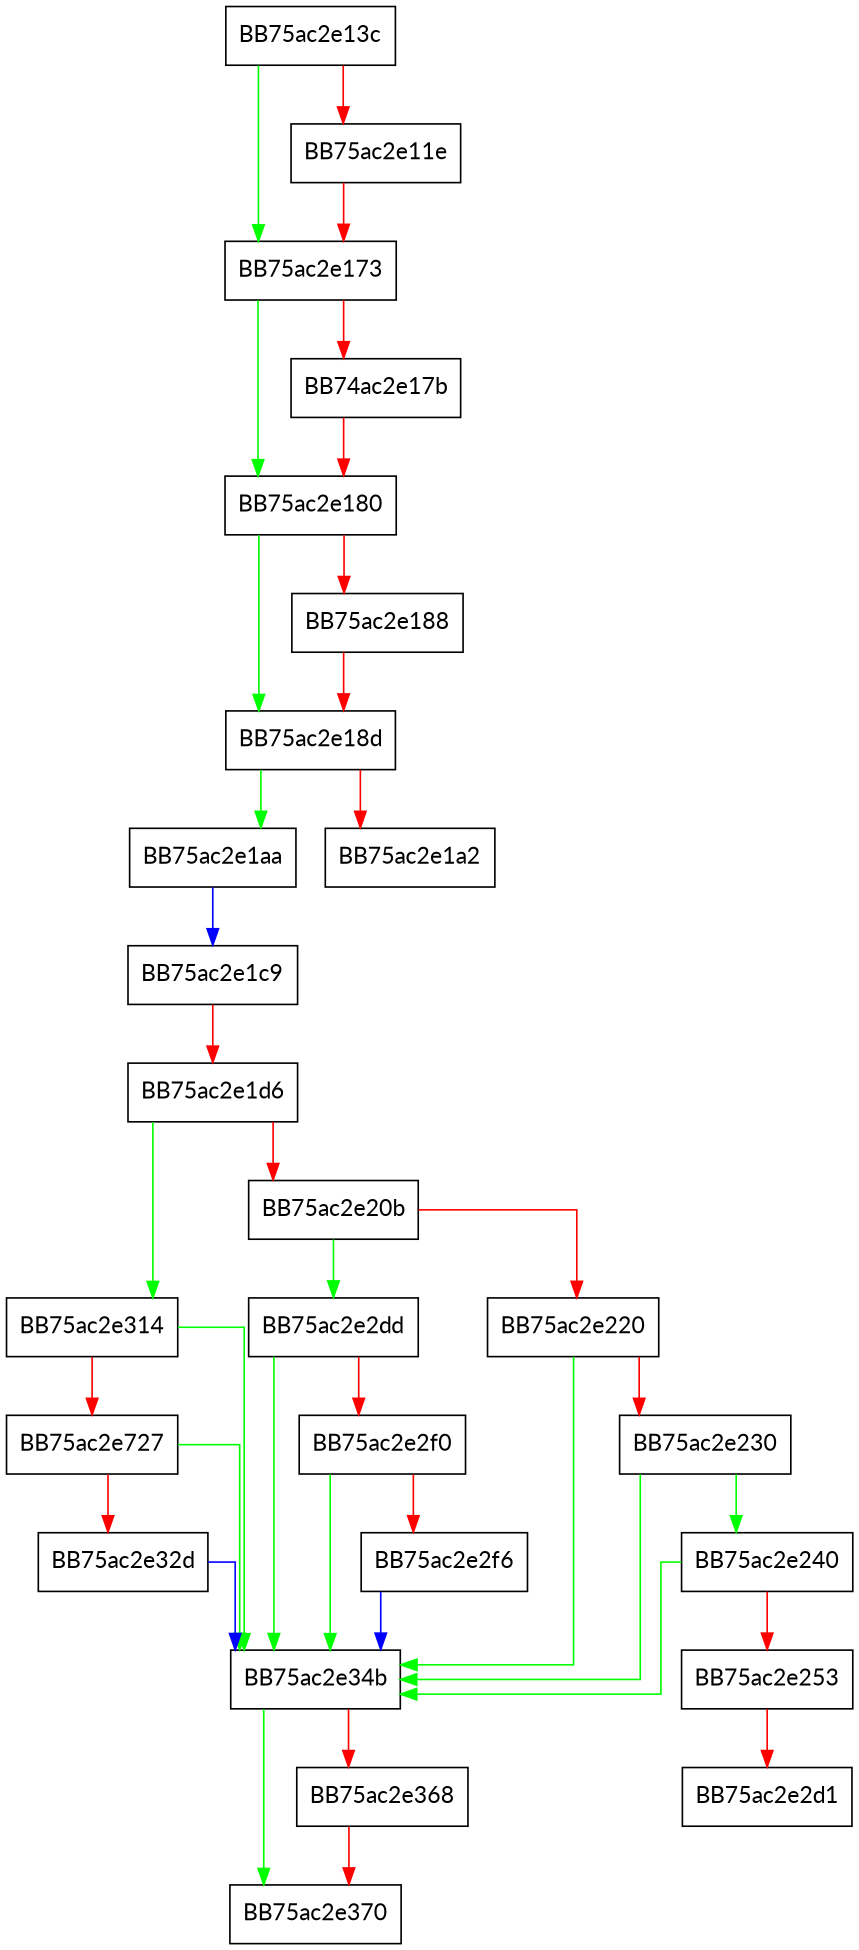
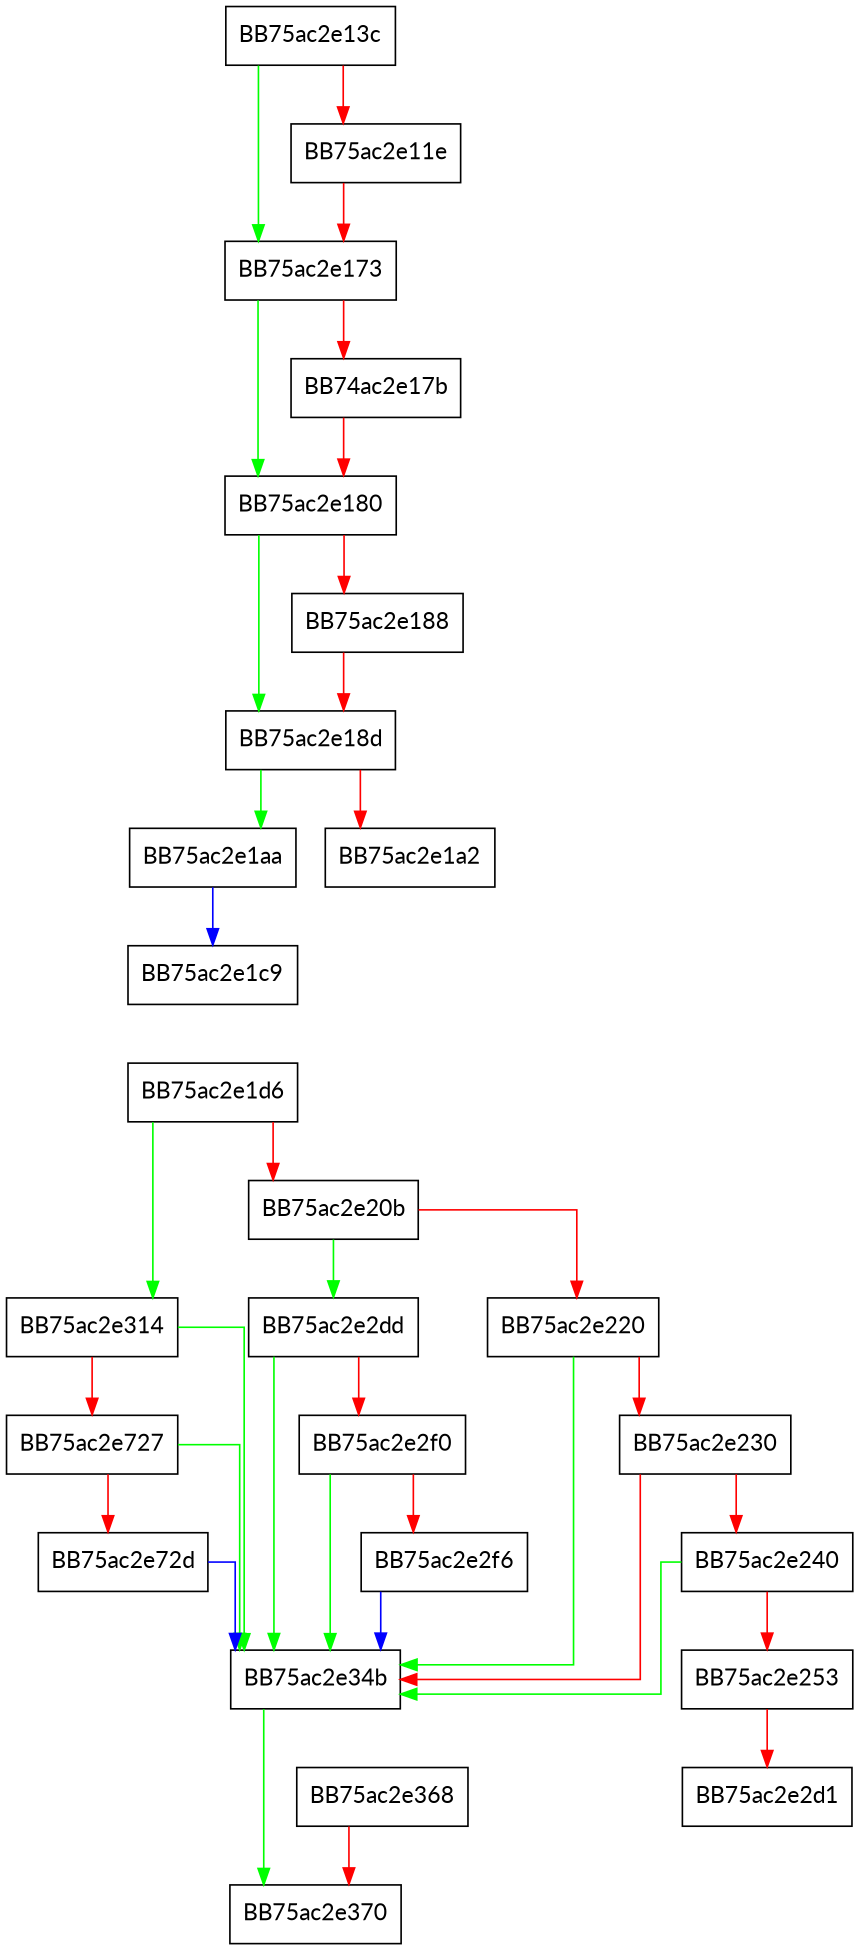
edge "BB75ac2e1c9" -> "BB75ac2e1d6": removed
edge "BB75ac2e230" -> "BB75ac2e240": color green -> red
node "BB75ac2e32d": label "BB75ac2e32d" -> "BB75ac2e72d"
edge "BB75ac2e230" -> "BB75ac2e34b": color green -> red
edge "BB75ac2e34b" -> "BB75ac2e368": removed
